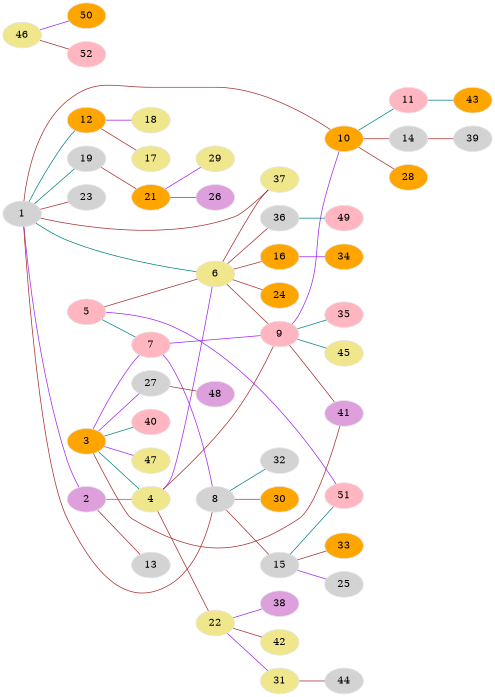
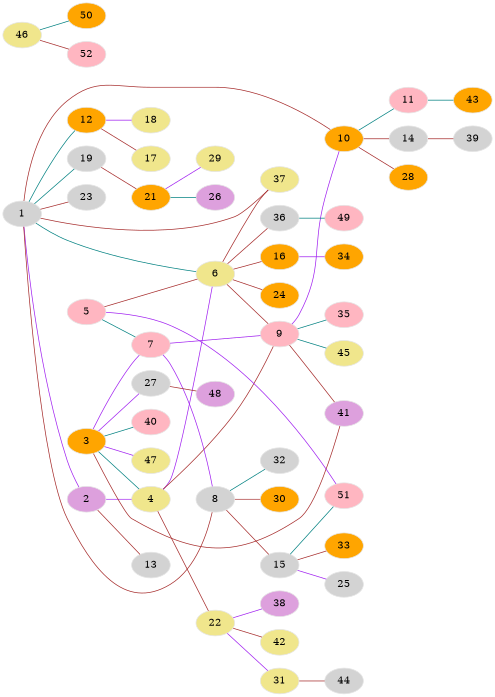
edge "50" -- "46": color purple -> teal
